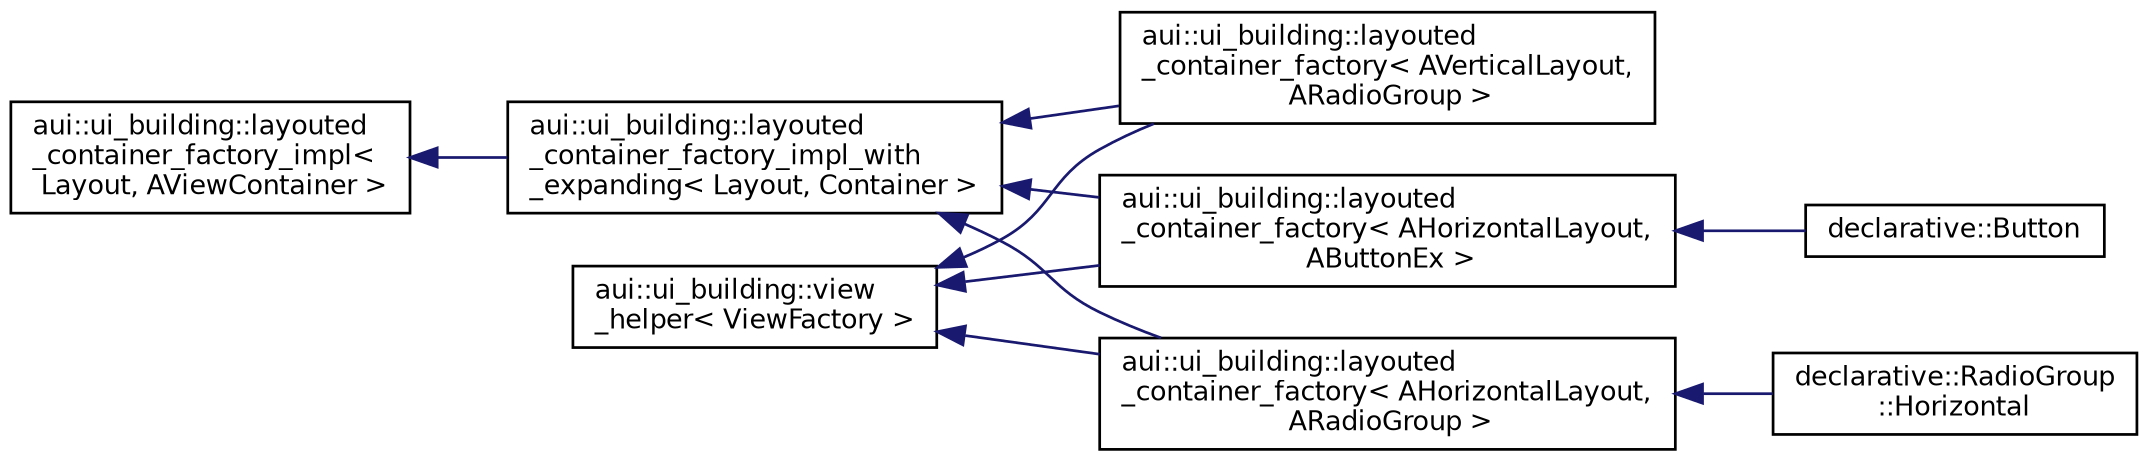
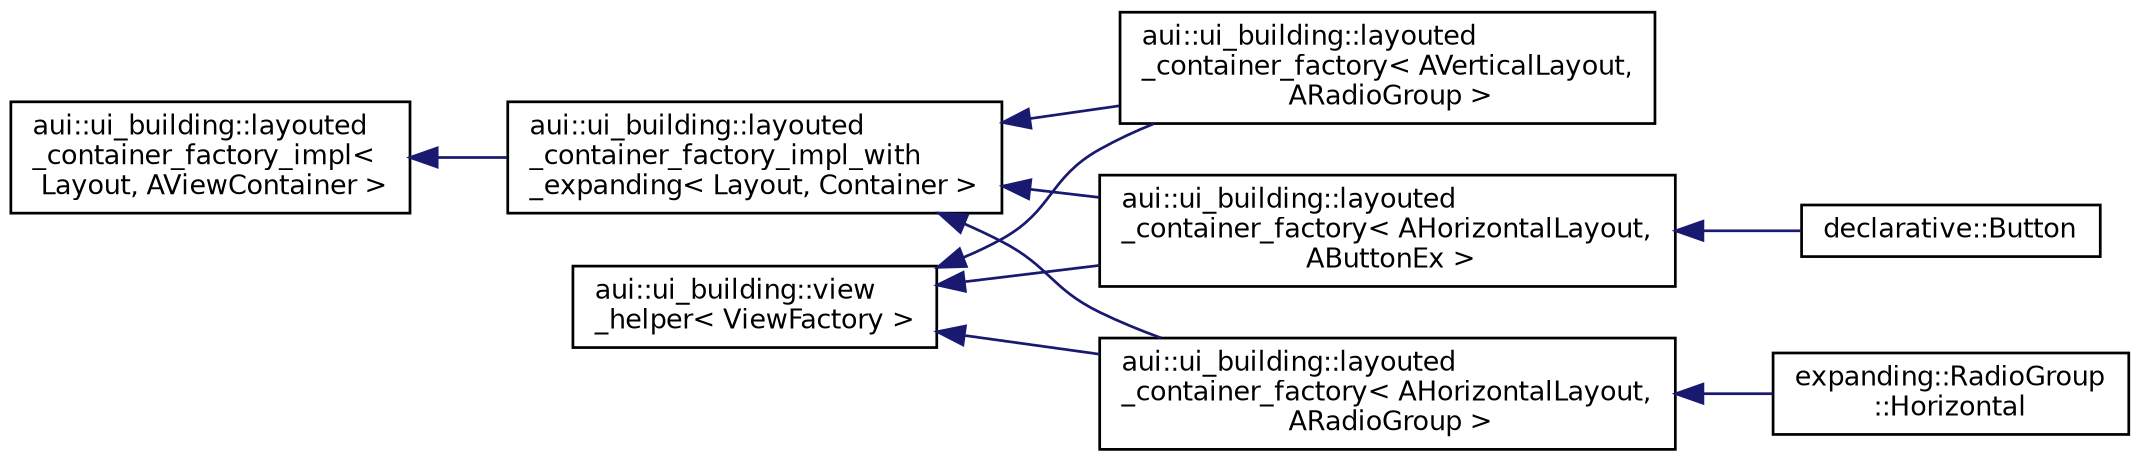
node "declarative::RadioGroup ::Horizontal": label "declarative::RadioGroup ::Horizontal" -> "expanding::RadioGroup ::Horizontal"
